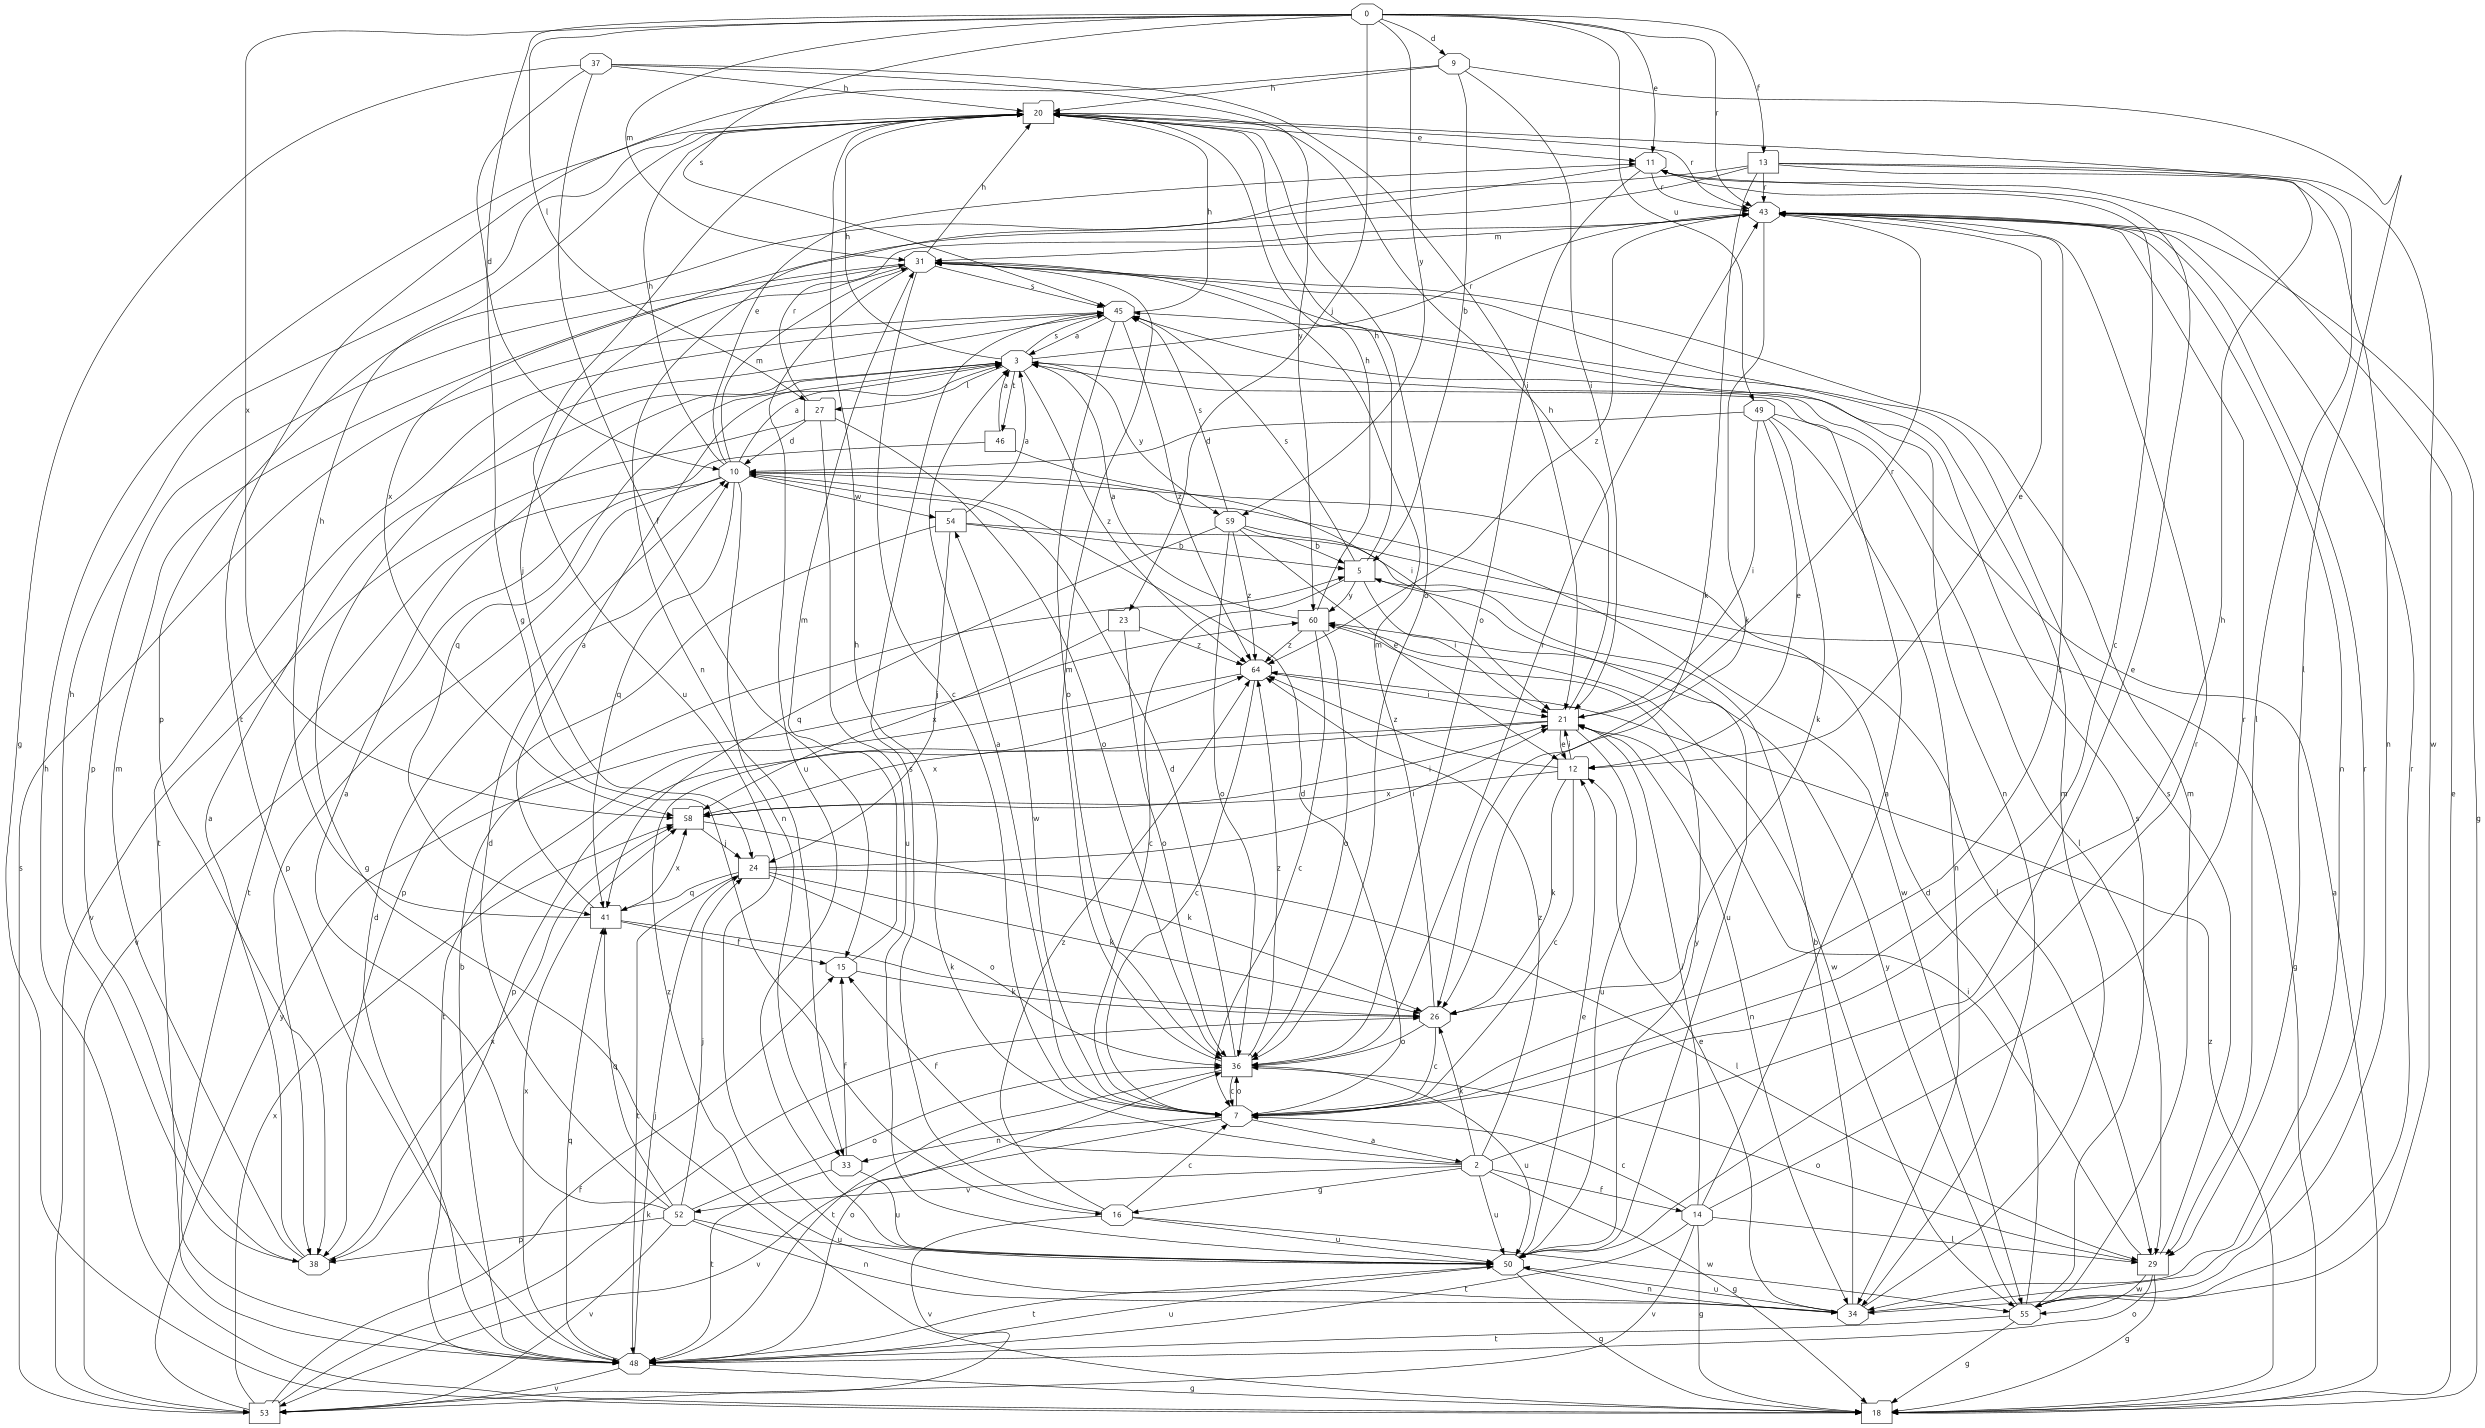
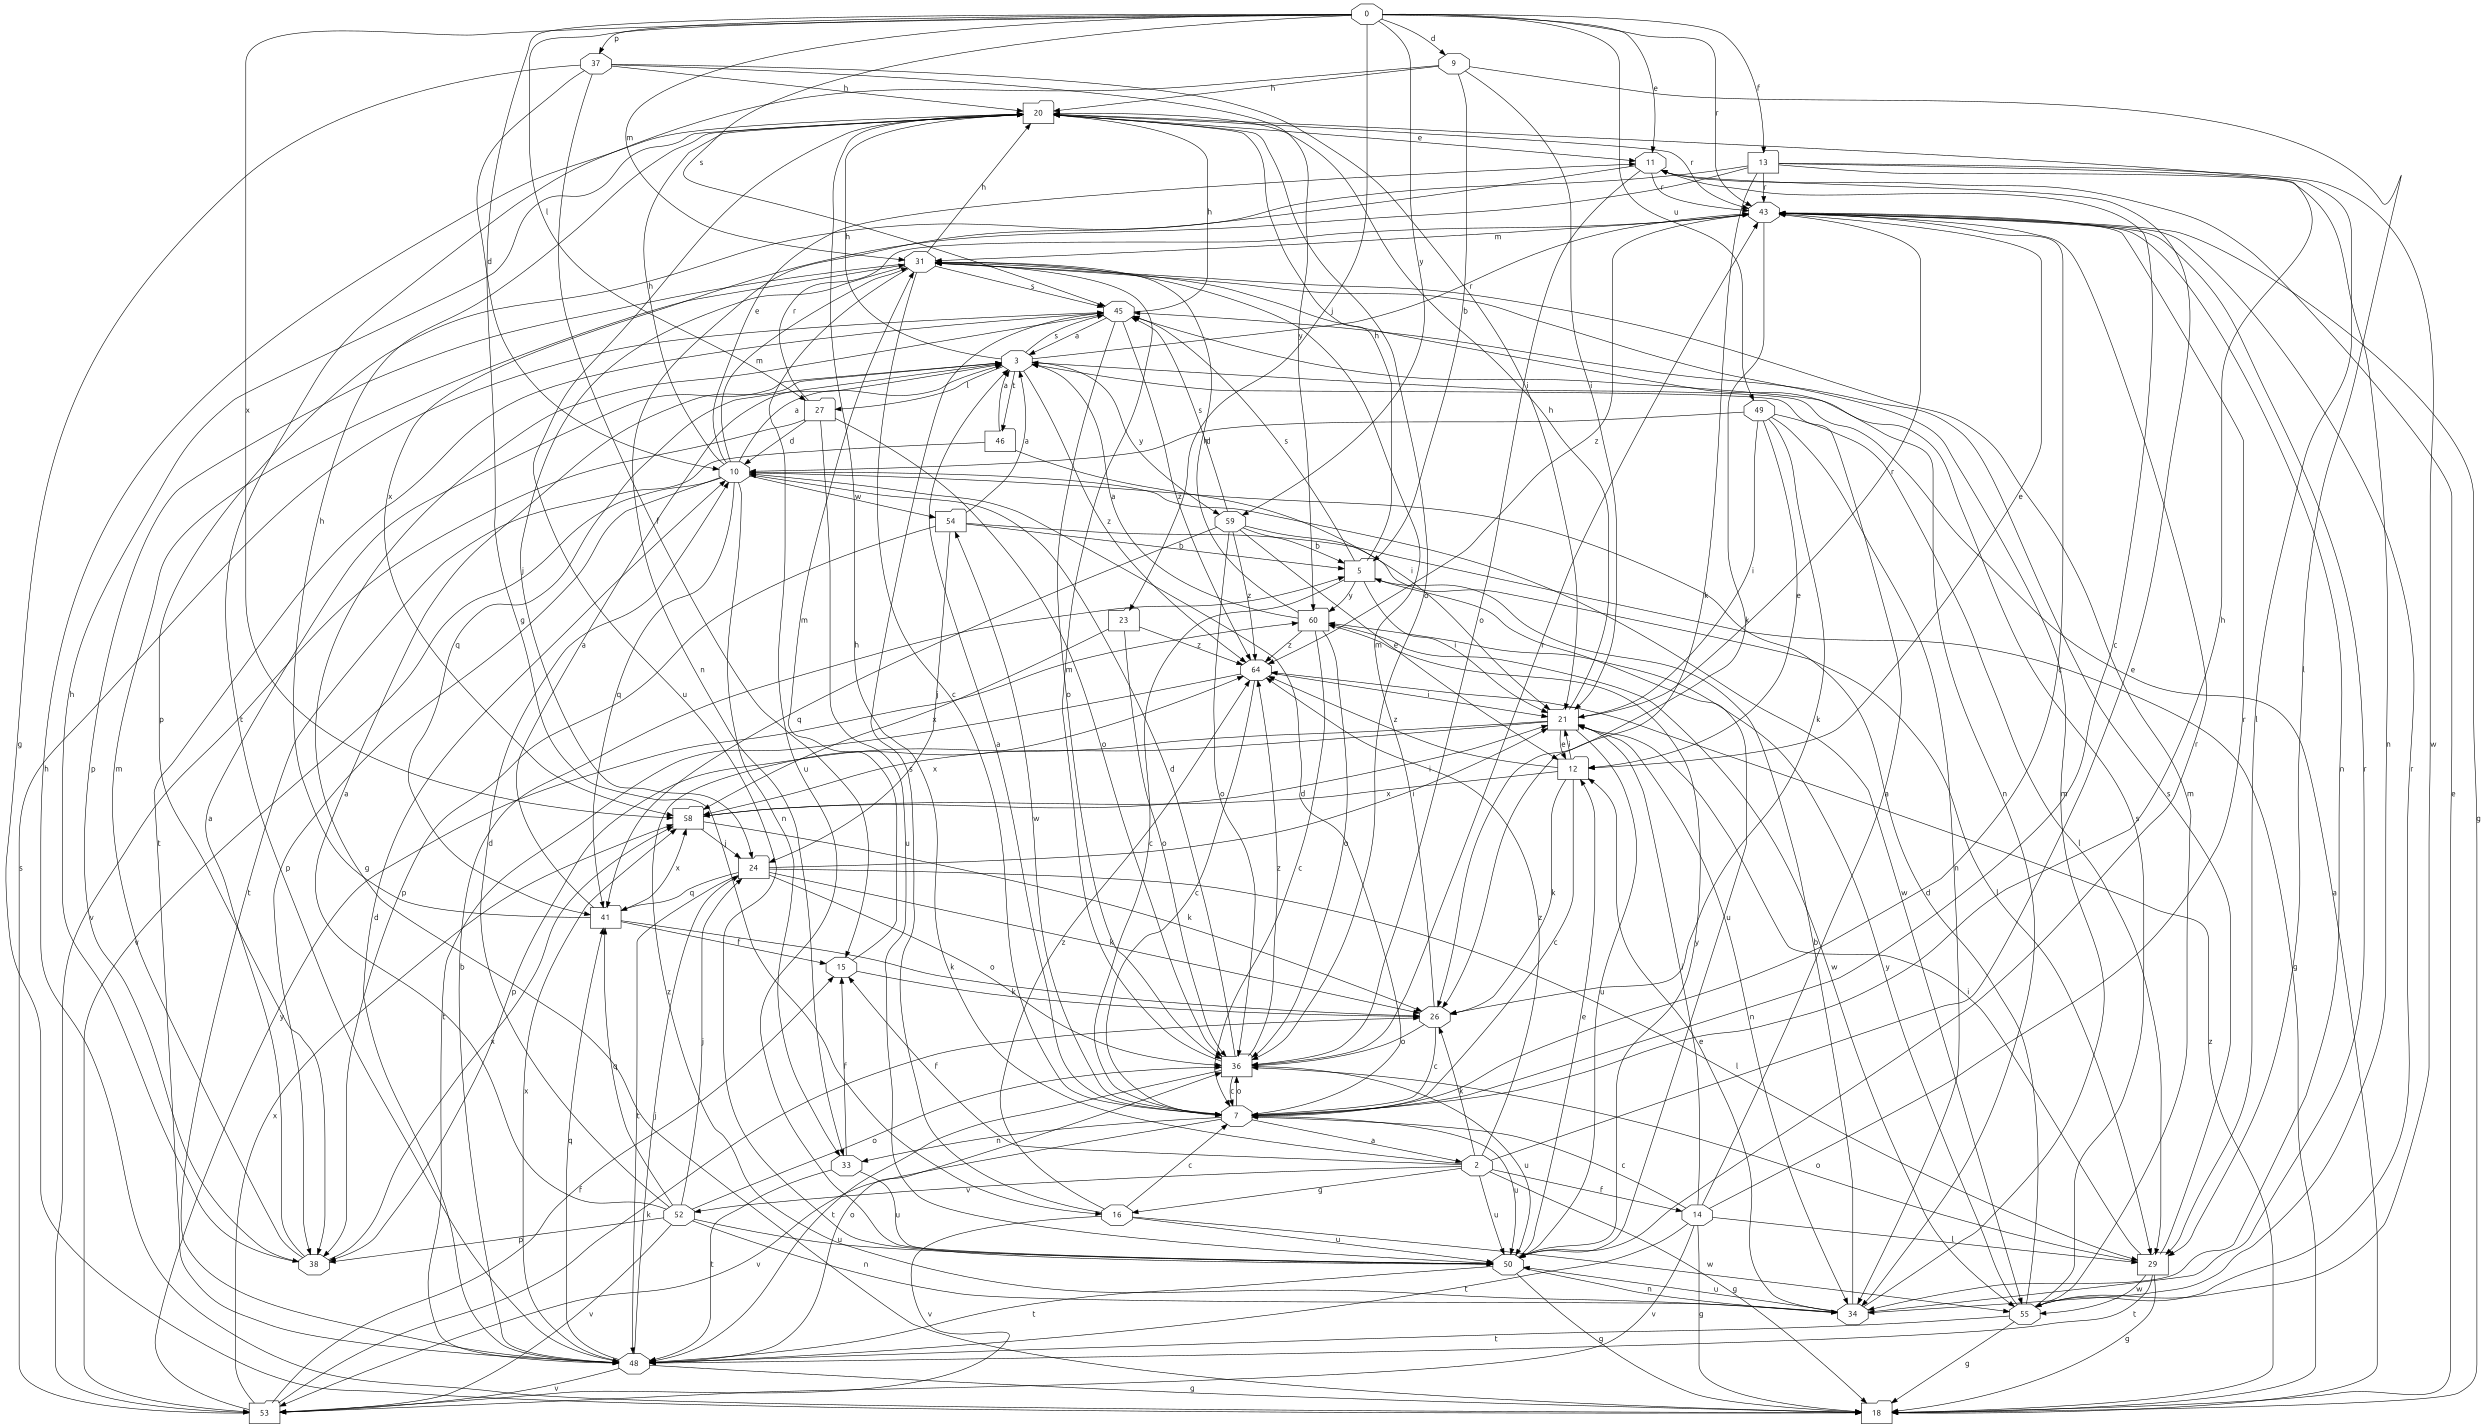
edge "0" -> "37": added, label "p"
edge "60" -> "20": now "60" -> "31"
edge "29" -> "48": label "o" -> "t"
edge "48" -> "50": now "7" -> "50"
